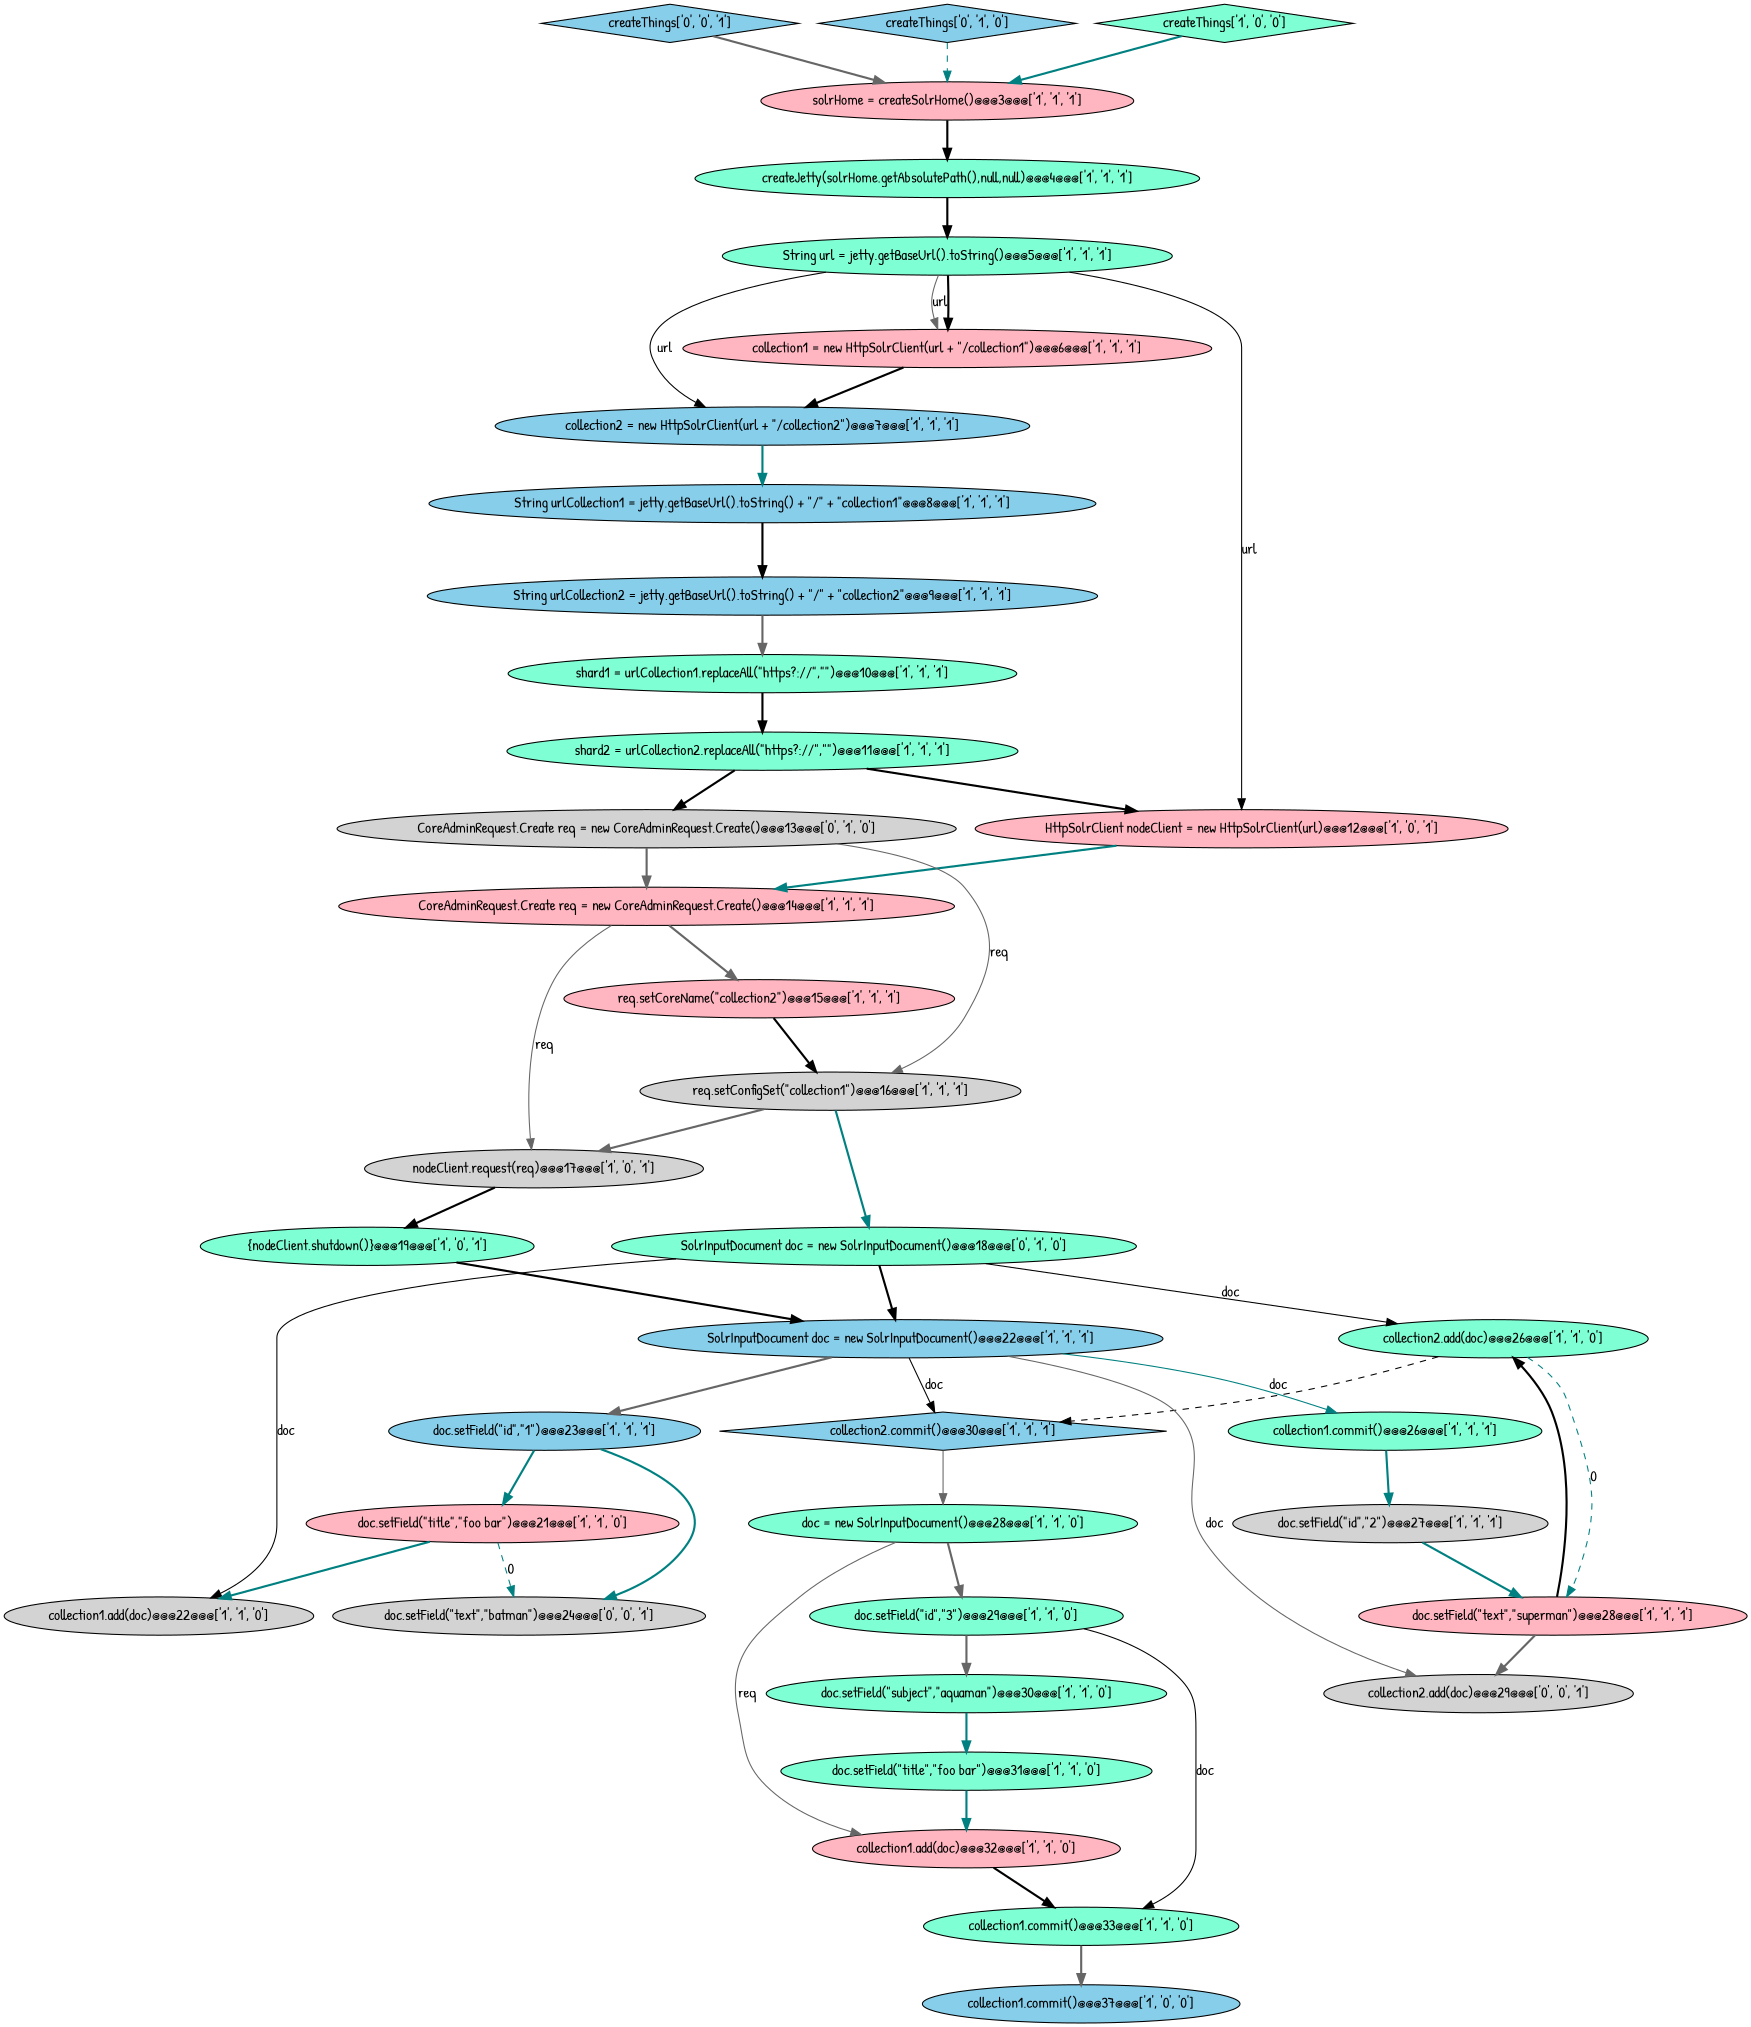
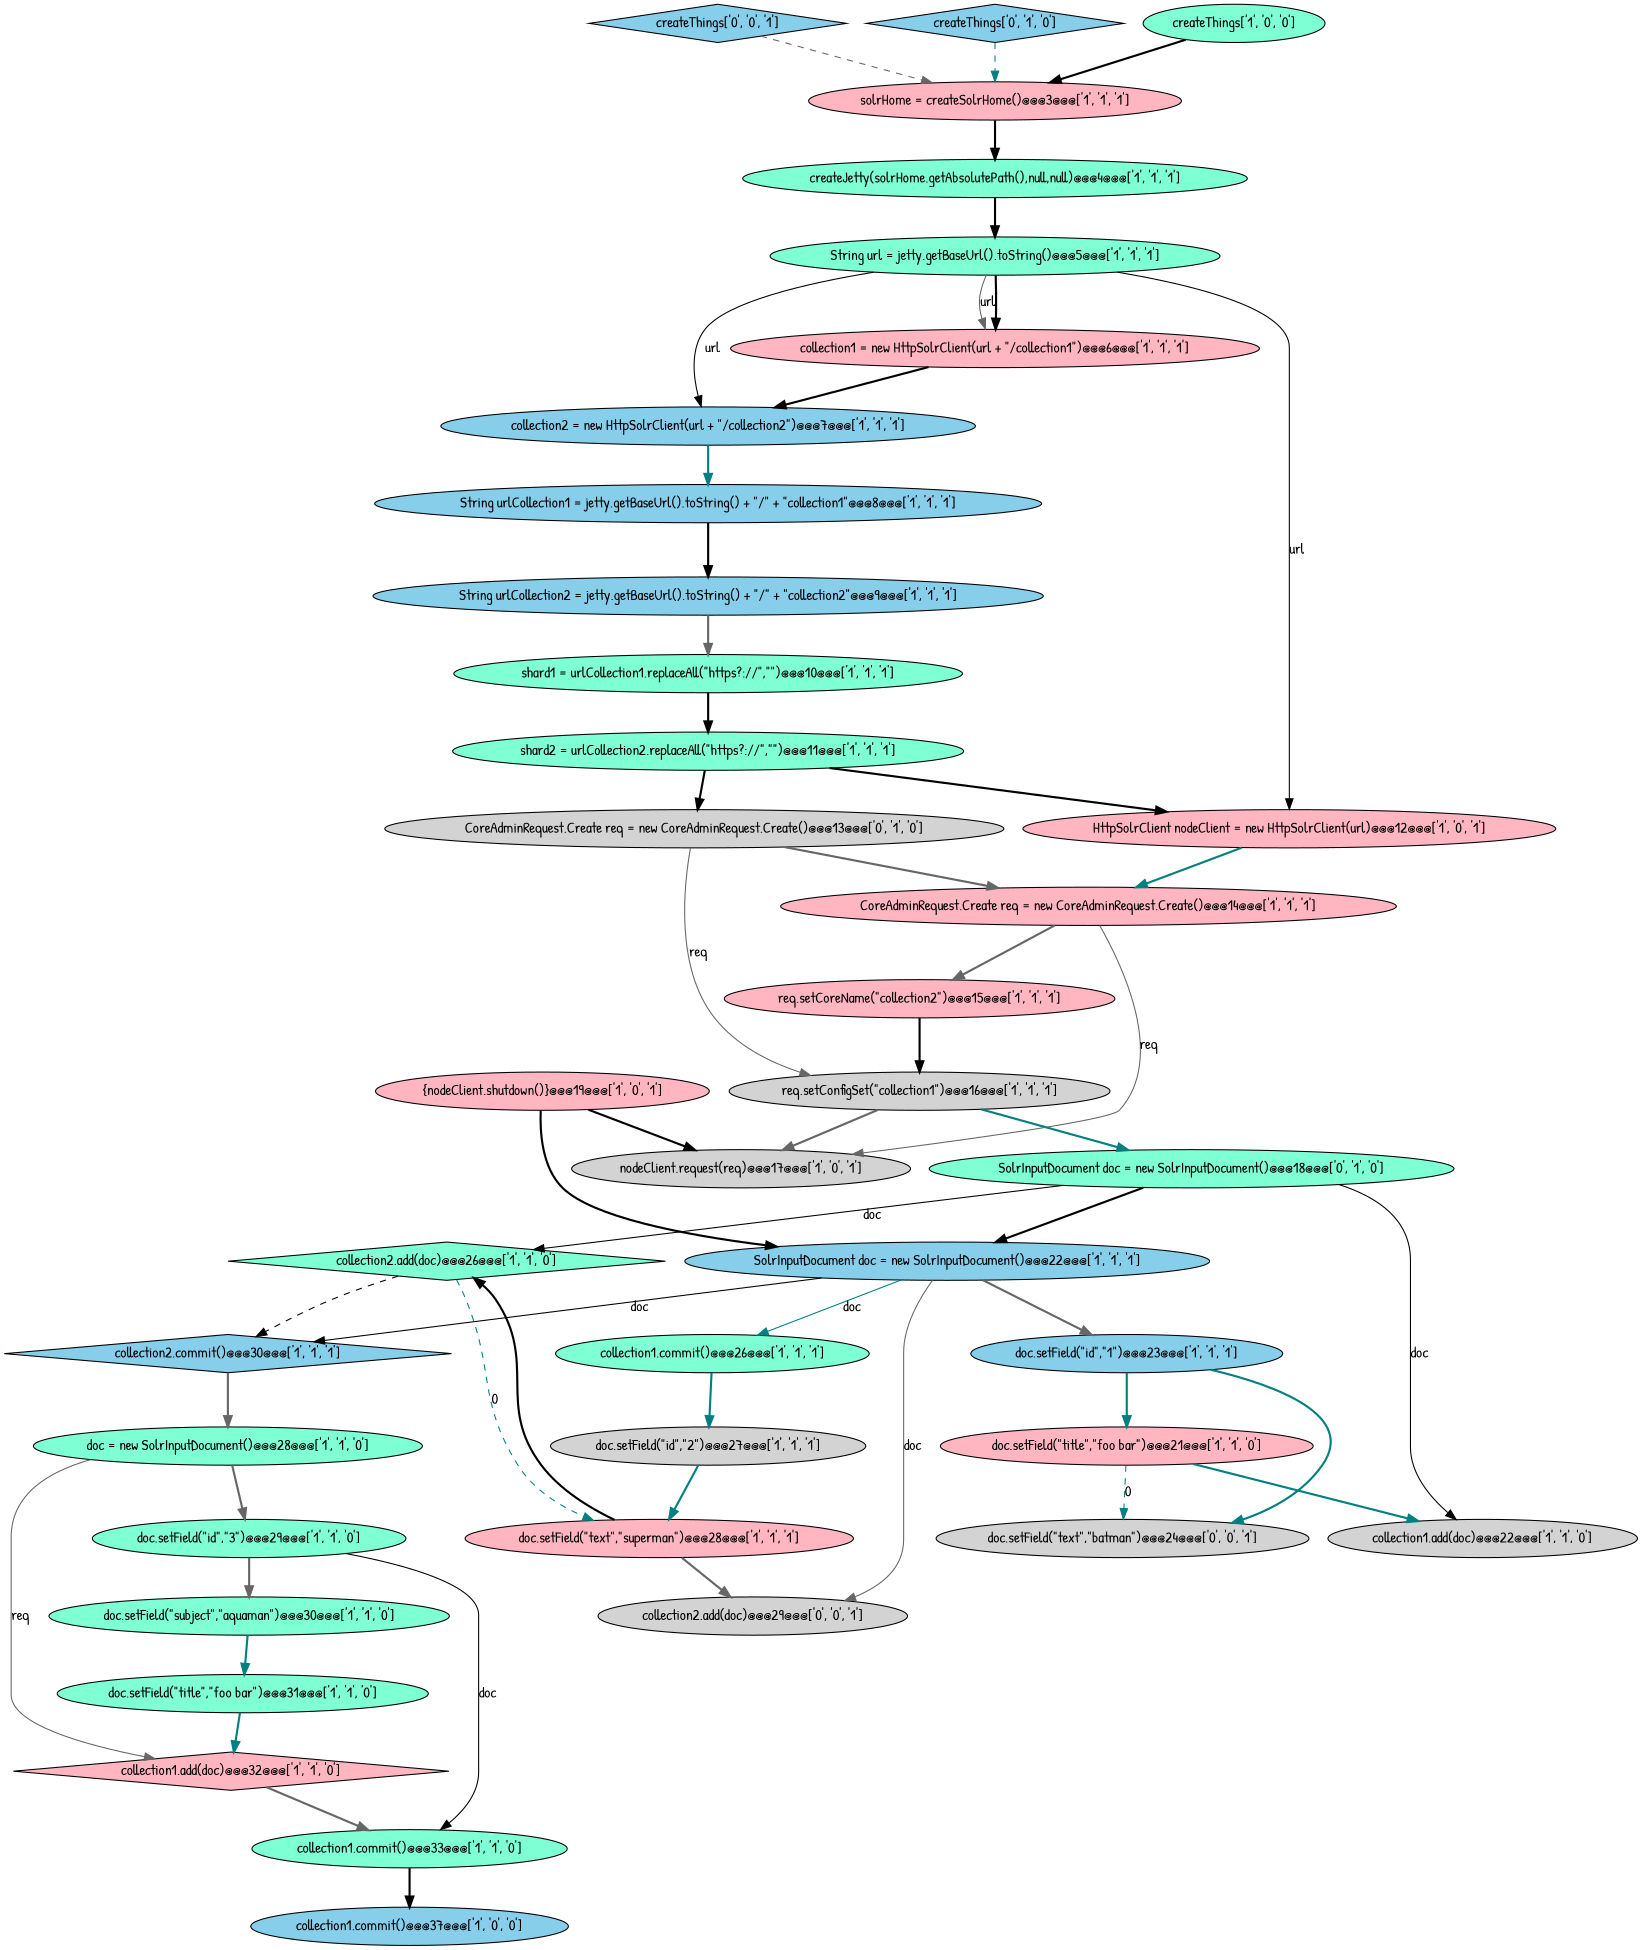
node "createThings['1', '0', '0']": shape diamond -> ellipse
edge "createThings['0', '0', '1']" -> "solrHome = createSolrHome()@@@3@@@['1', '1', '1']": style bold -> dashed
edge "createThings['1', '0', '0']" -> "solrHome = createSolrHome()@@@3@@@['1', '1', '1']": color teal -> black
edge "nodeClient.request(req)@@@17@@@['1', '0', '1']" -> "{nodeClient.shutdown()}@@@19@@@['1', '0', '1']": reversed
node "{nodeClient.shutdown()}@@@19@@@['1', '0', '1']": fillcolor aquamarine -> lightpink
node "collection2.add(doc)@@@26@@@['1', '1', '0']": shape ellipse -> diamond
edge "collection2.commit()@@@30@@@['1', '1', '1']" -> "doc = new SolrInputDocument()@@@28@@@['1', '1', '0']": style solid -> bold
node "collection1.add(doc)@@@32@@@['1', '1', '0']": shape ellipse -> diamond
edge "collection1.add(doc)@@@32@@@['1', '1', '0']" -> "collection1.commit()@@@33@@@['1', '1', '0']": color black -> gray40
edge "collection1.commit()@@@33@@@['1', '1', '0']" -> "collection1.commit()@@@37@@@['1', '0', '0']": color gray40 -> black
